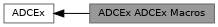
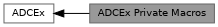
node "ADCEx ADCEx Macros": label "ADCEx ADCEx Macros" -> "ADCEx Private Macros"
